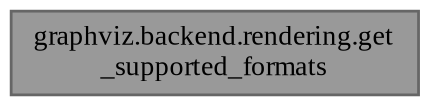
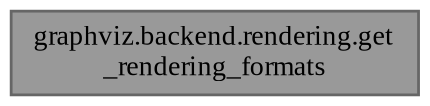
node "graphviz.backend.rendering.get _supported_formats": label "graphviz.backend.rendering.get _supported_formats" -> "graphviz.backend.rendering.get _rendering_formats"
